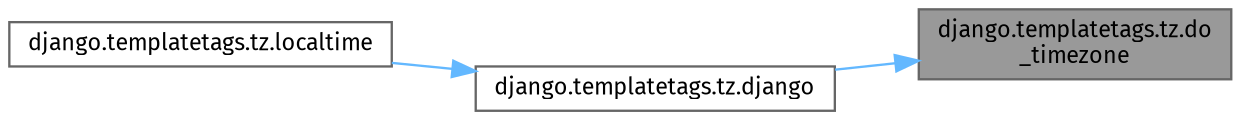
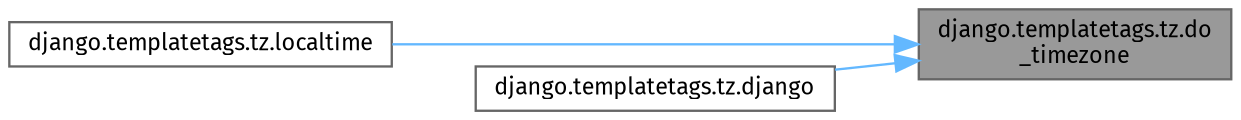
edge "django.templatetags.tz.localtime" -> "django.templatetags.tz.django": now "django.templatetags.tz.localtime" -> "django.templatetags.tz.do _timezone"
